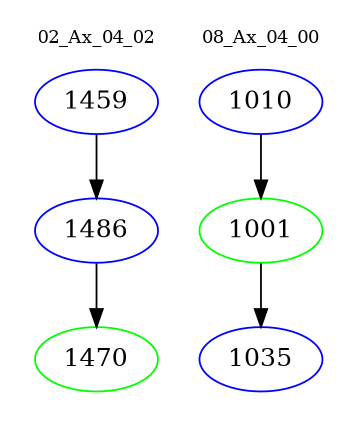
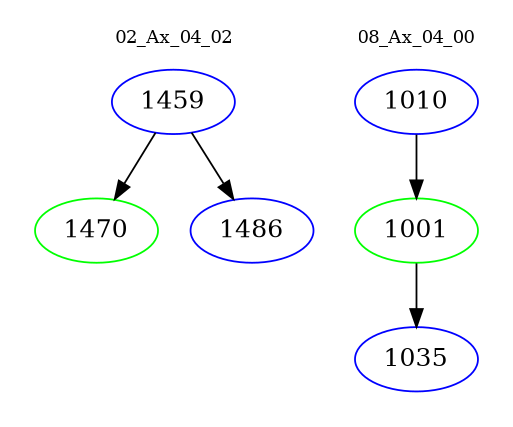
edge "1486" -> "1470": now "1459" -> "1470"
